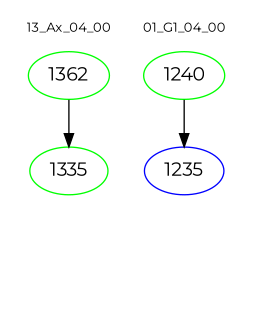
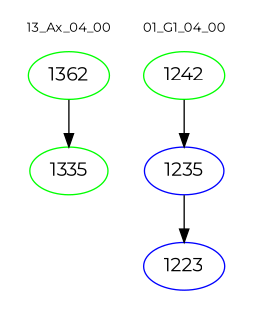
node "1240": label "1240" -> "1242"
node "1223": added
